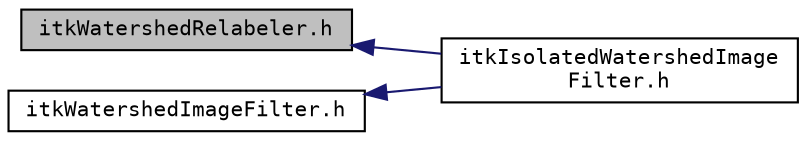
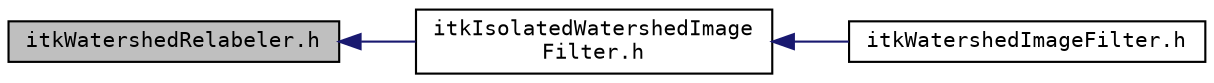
edge "itkIsolatedWatershedImage Filter.h" -> "itkWatershedImageFilter.h": reversed
